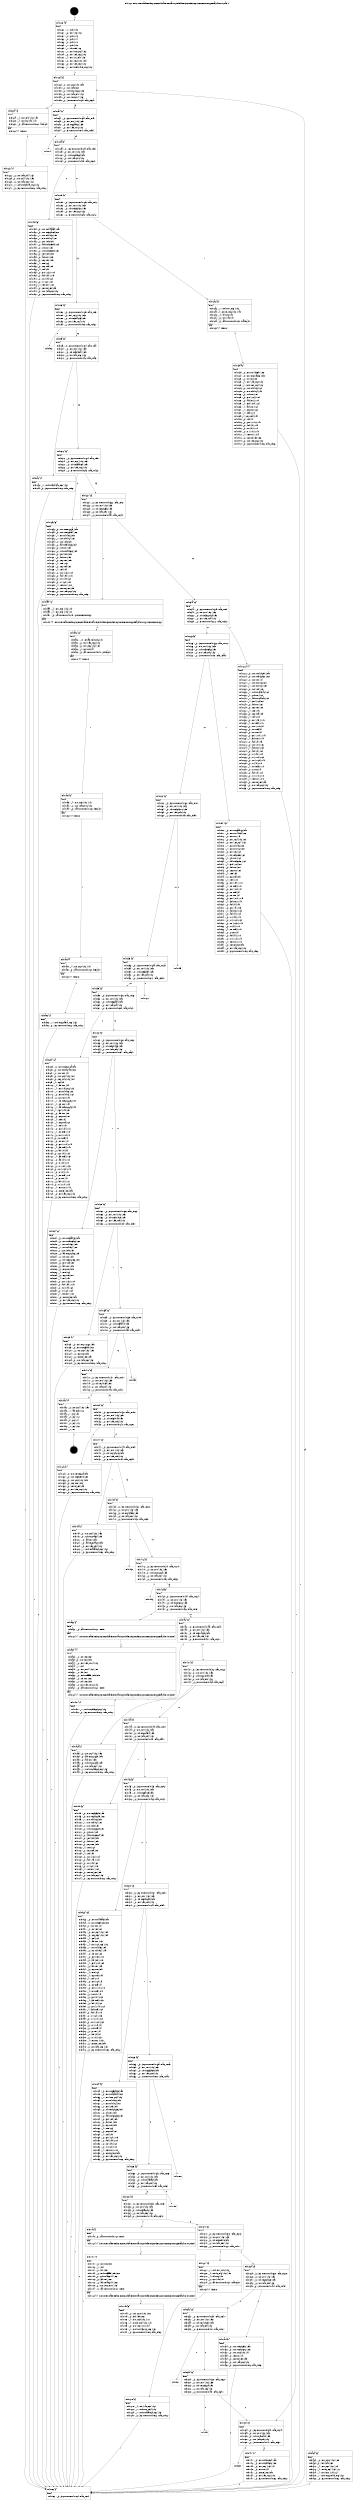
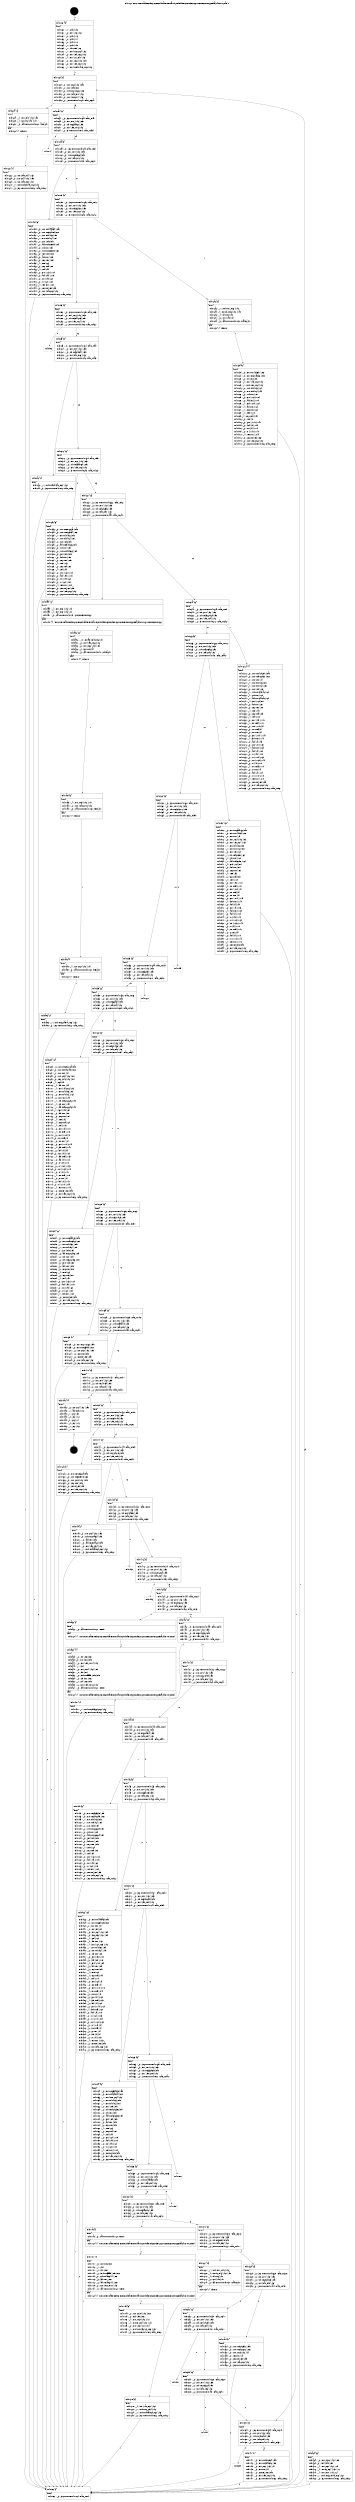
node "0x401afd": removed
node "0x401a8a [31]": removed
